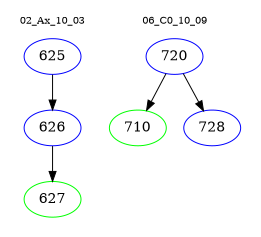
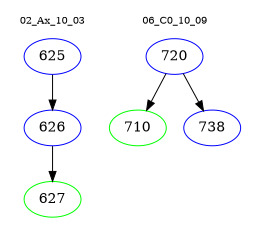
node "728": label "728" -> "738"
